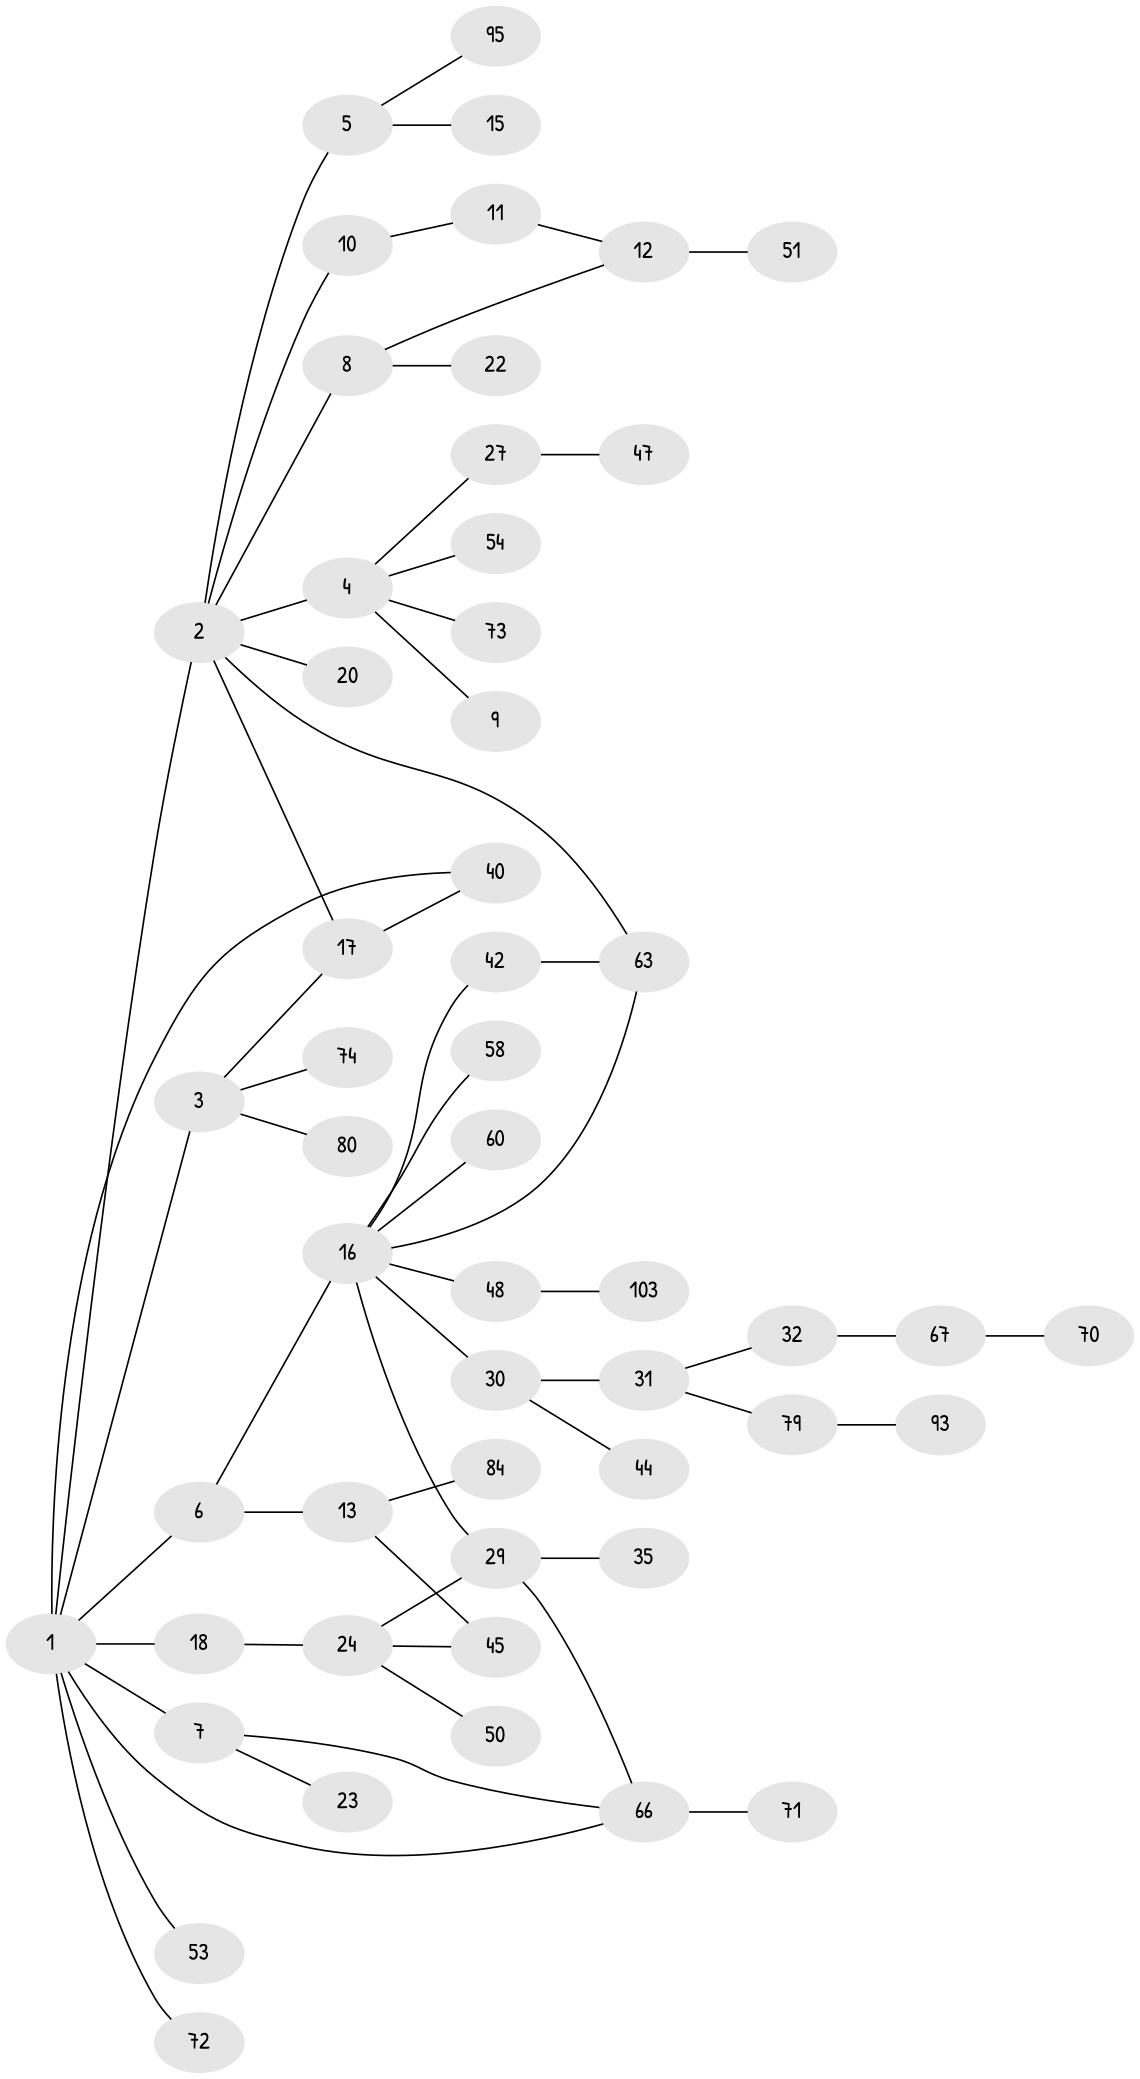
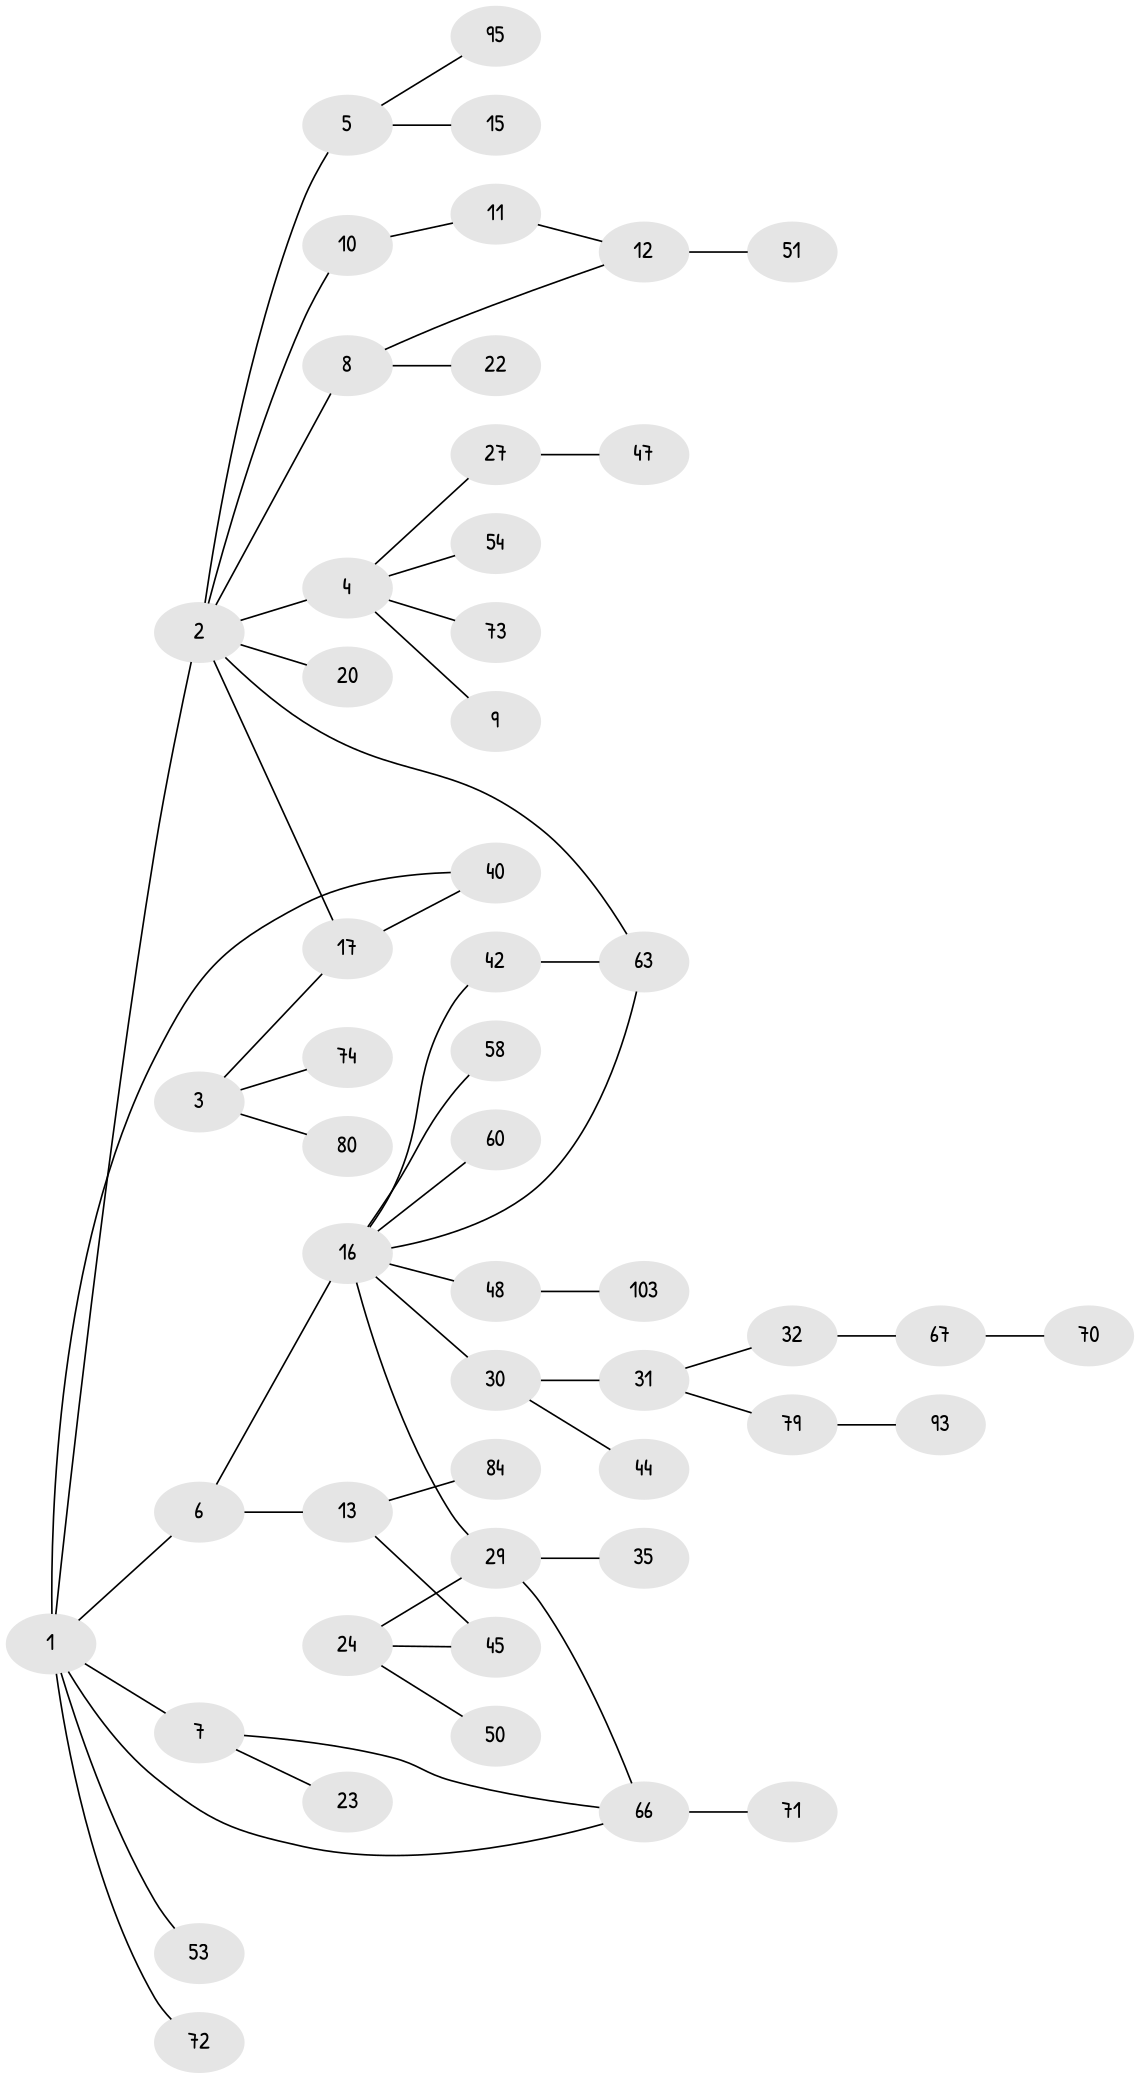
edge "3" -- "1": removed
node "18": removed
